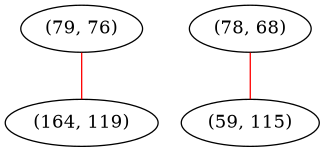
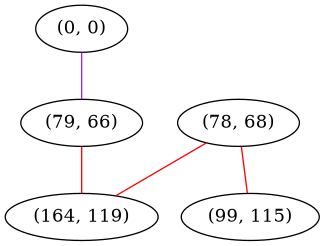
node "(79, 76)": label "(79, 76)" -> "(79, 66)"
node "(0, 0)": added
node "(59, 115)": label "(59, 115)" -> "(99, 115)"
edge "(78, 68)" -- "(164, 119)": added
